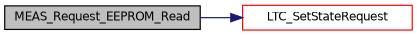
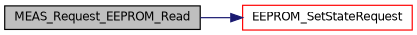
node "LTC_SetStateRequest": label "LTC_SetStateRequest" -> "EEPROM_SetStateRequest"
